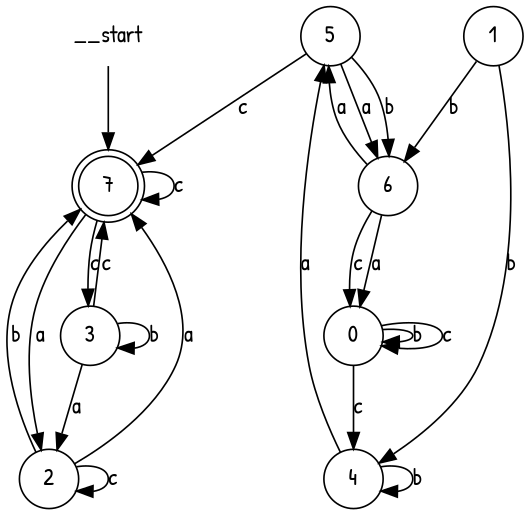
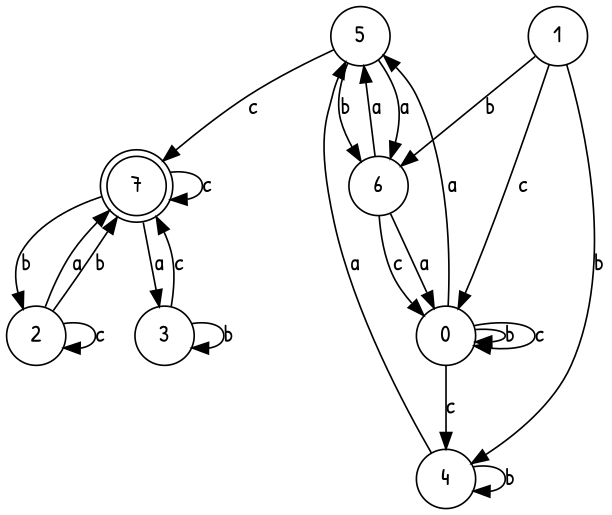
node "__start": removed
edge "1" -> "0": added, label "c"
edge "0" -> "5": added, label "a"
edge "7" -> "3": label "c" -> "a"
edge "7" -> "2": label "a" -> "b"
edge "3" -> "2": removed, label "a"
